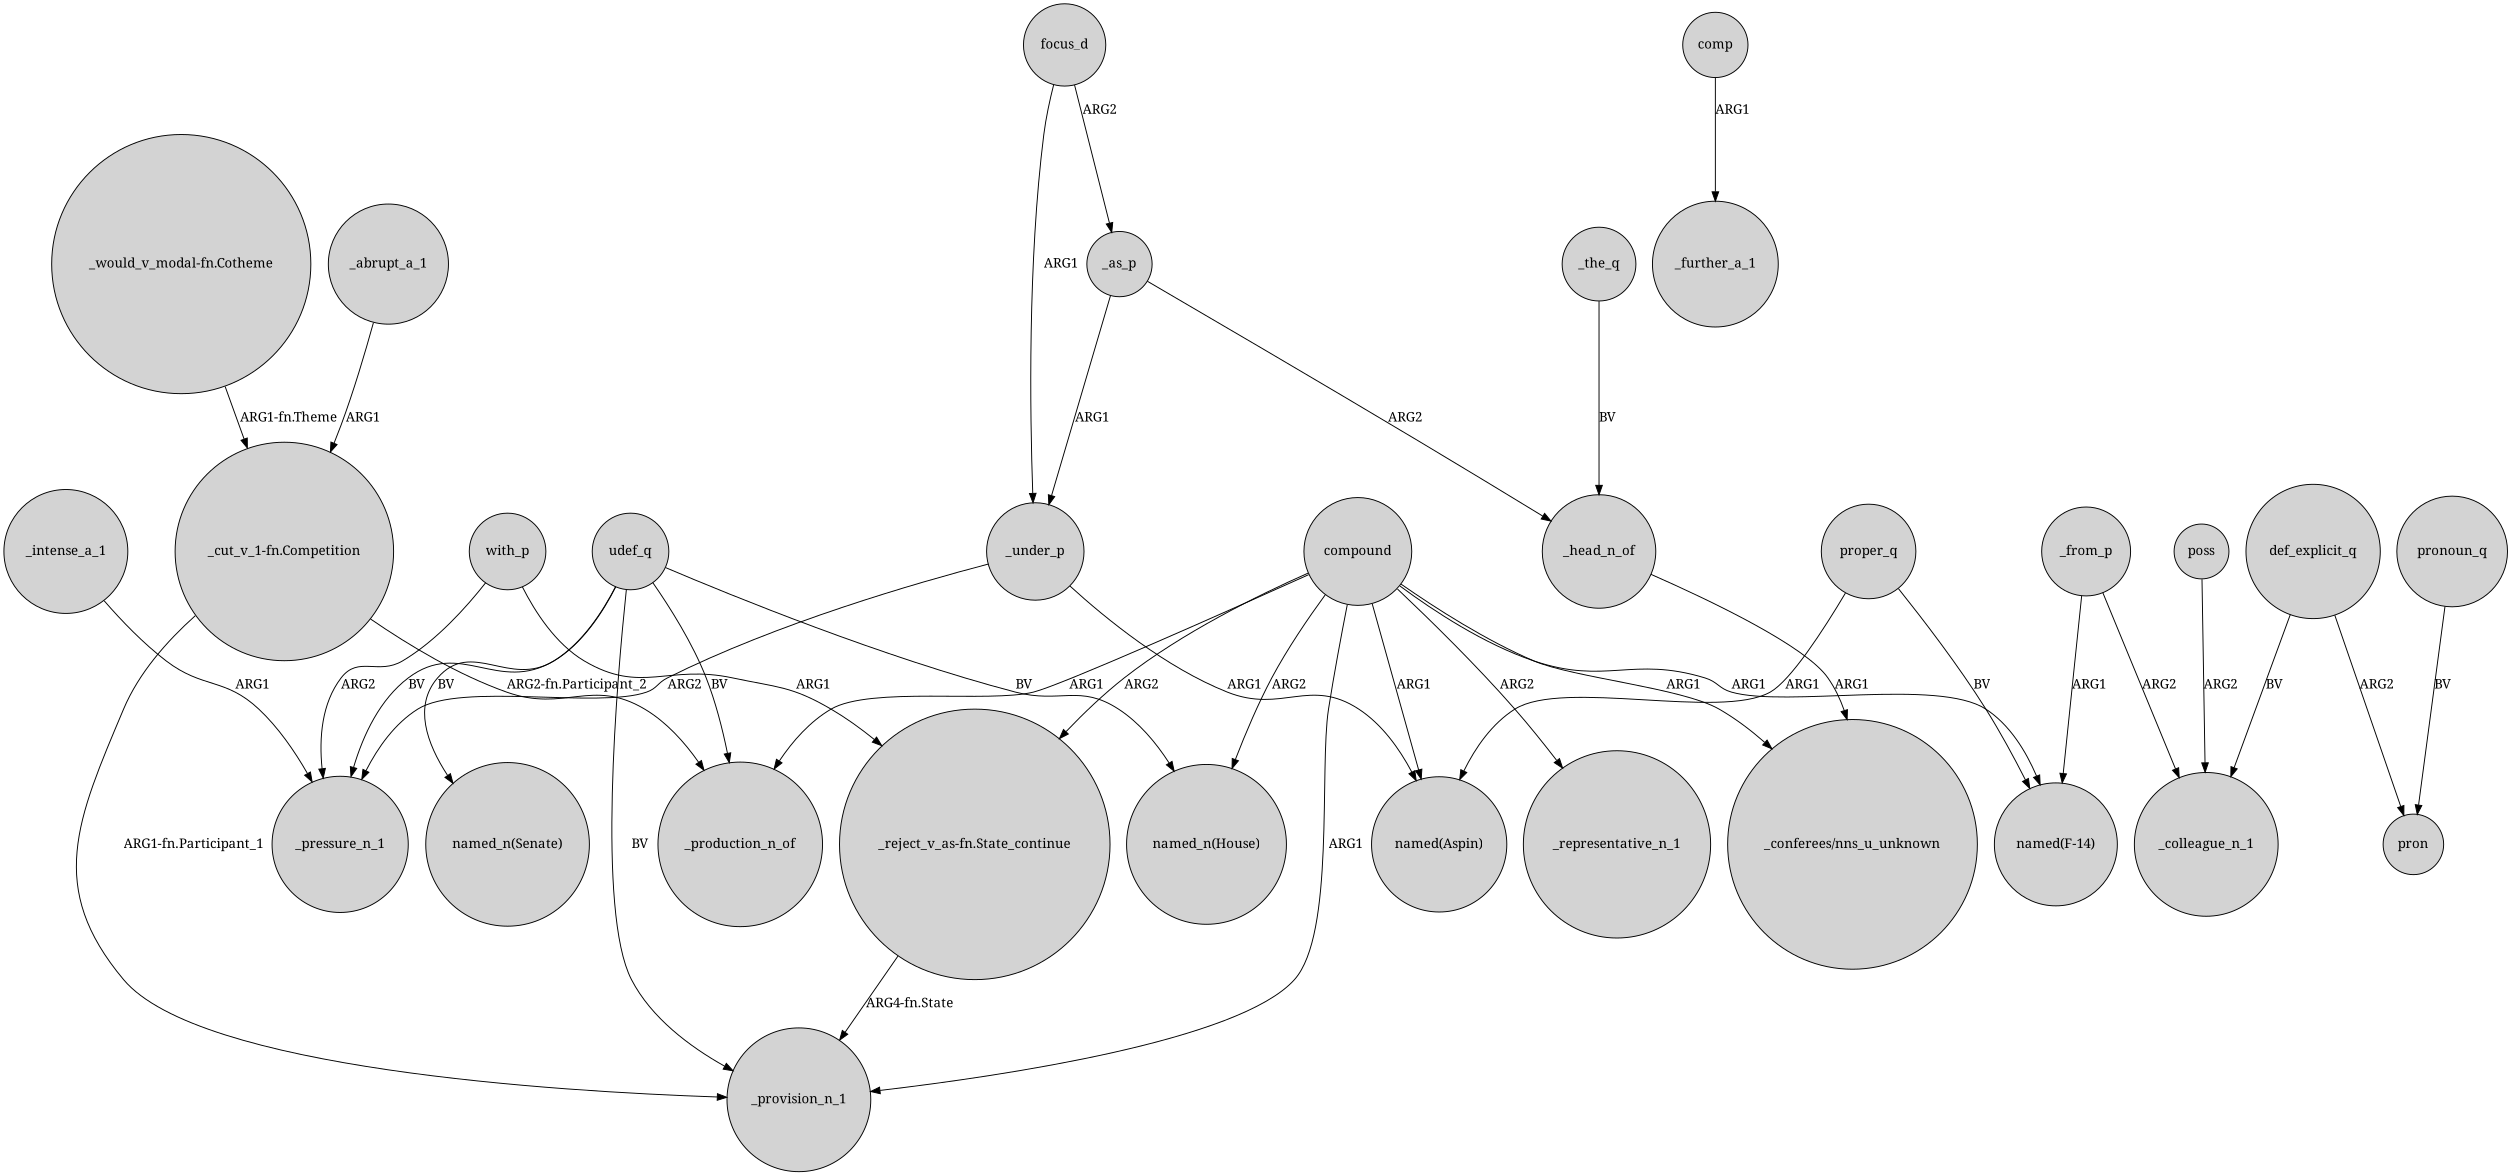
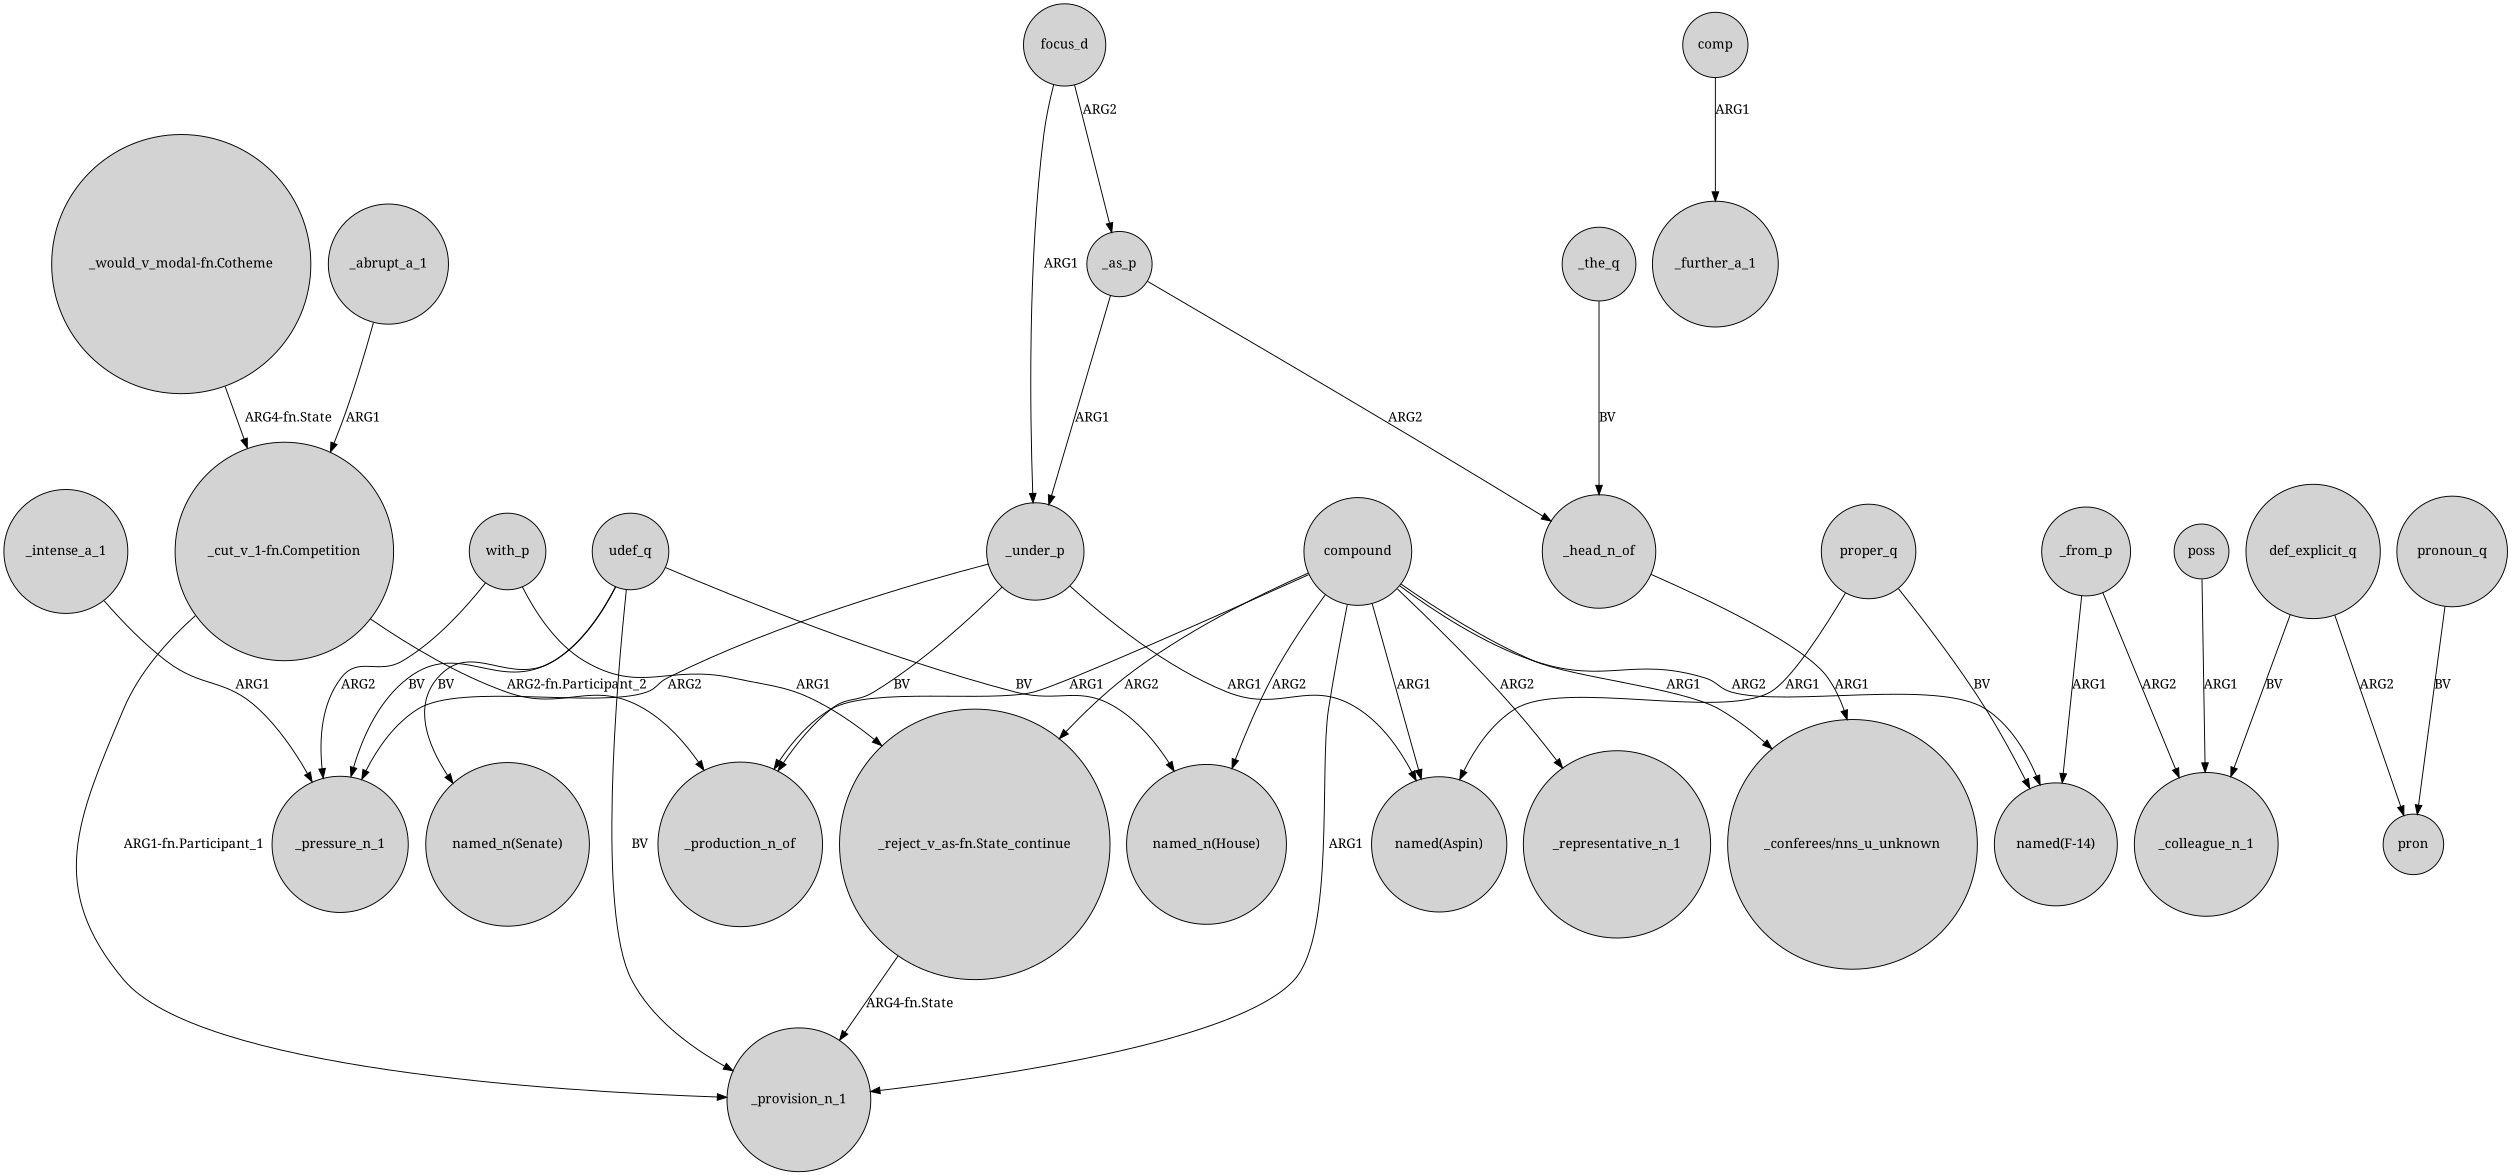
edge "_would_v_modal-fn.Cotheme" -> "_cut_v_1-fn.Competition": label "ARG1-fn.Theme" -> "ARG4-fn.State"
edge "udef_q" -> "_production_n_of": now "_under_p" -> "_production_n_of"
edge "compound" -> "named(F-14)": label "ARG1" -> "ARG2"
edge "poss" -> "_colleague_n_1": label "ARG2" -> "ARG1"
